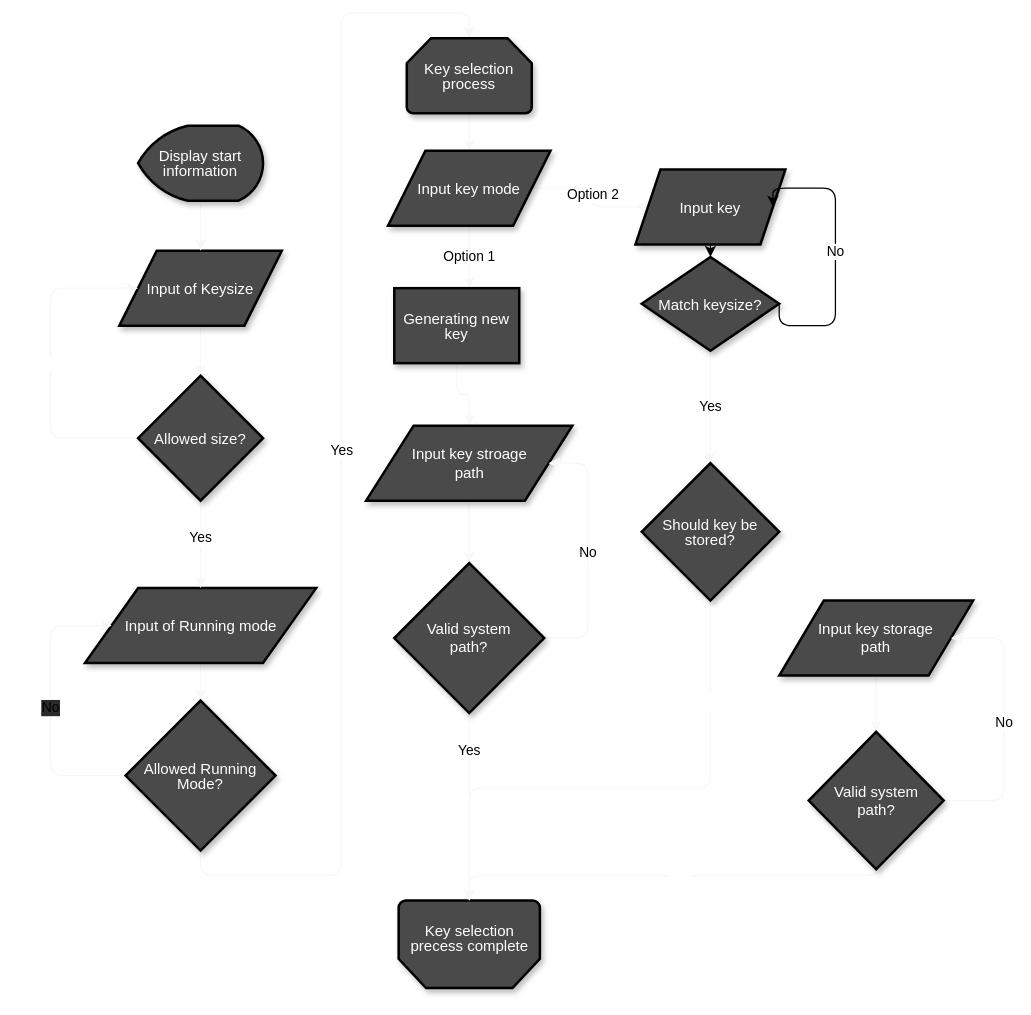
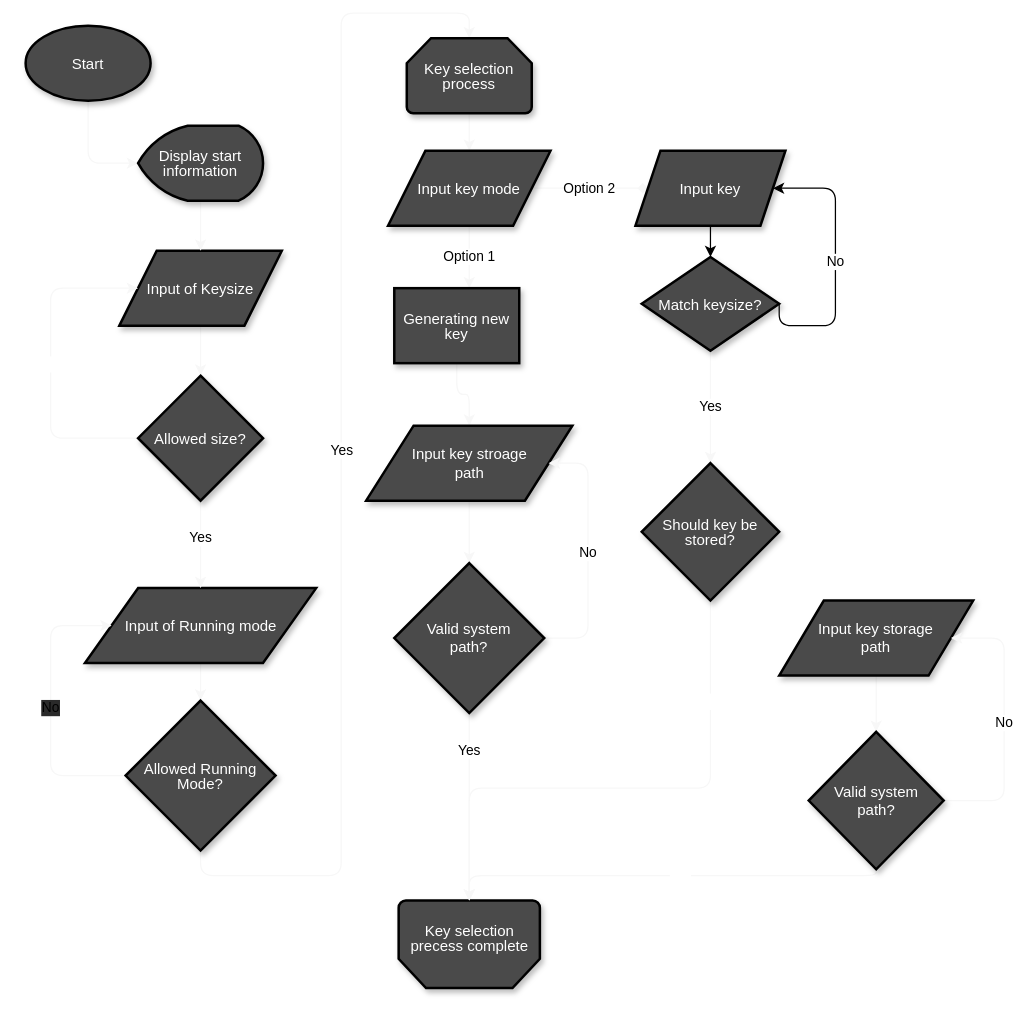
node "Start": added
edge "Start" -> "Display start information": added
node "Input key": moved (711, 207) -> (711, 188)
